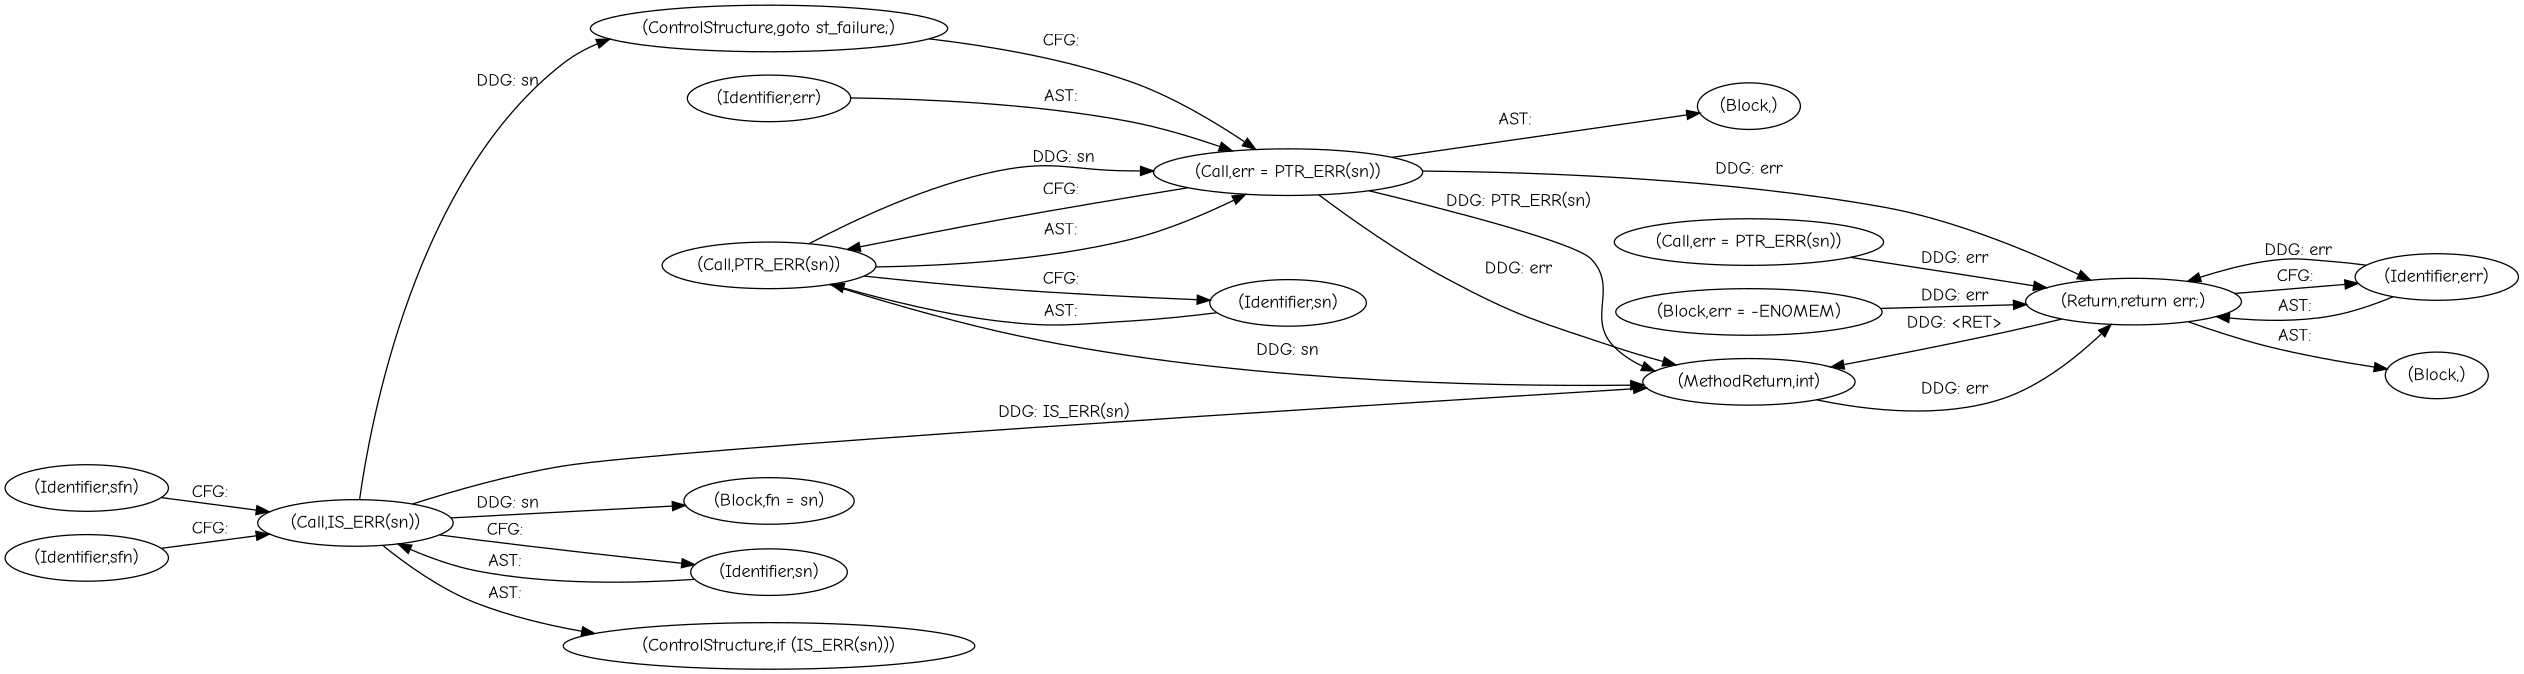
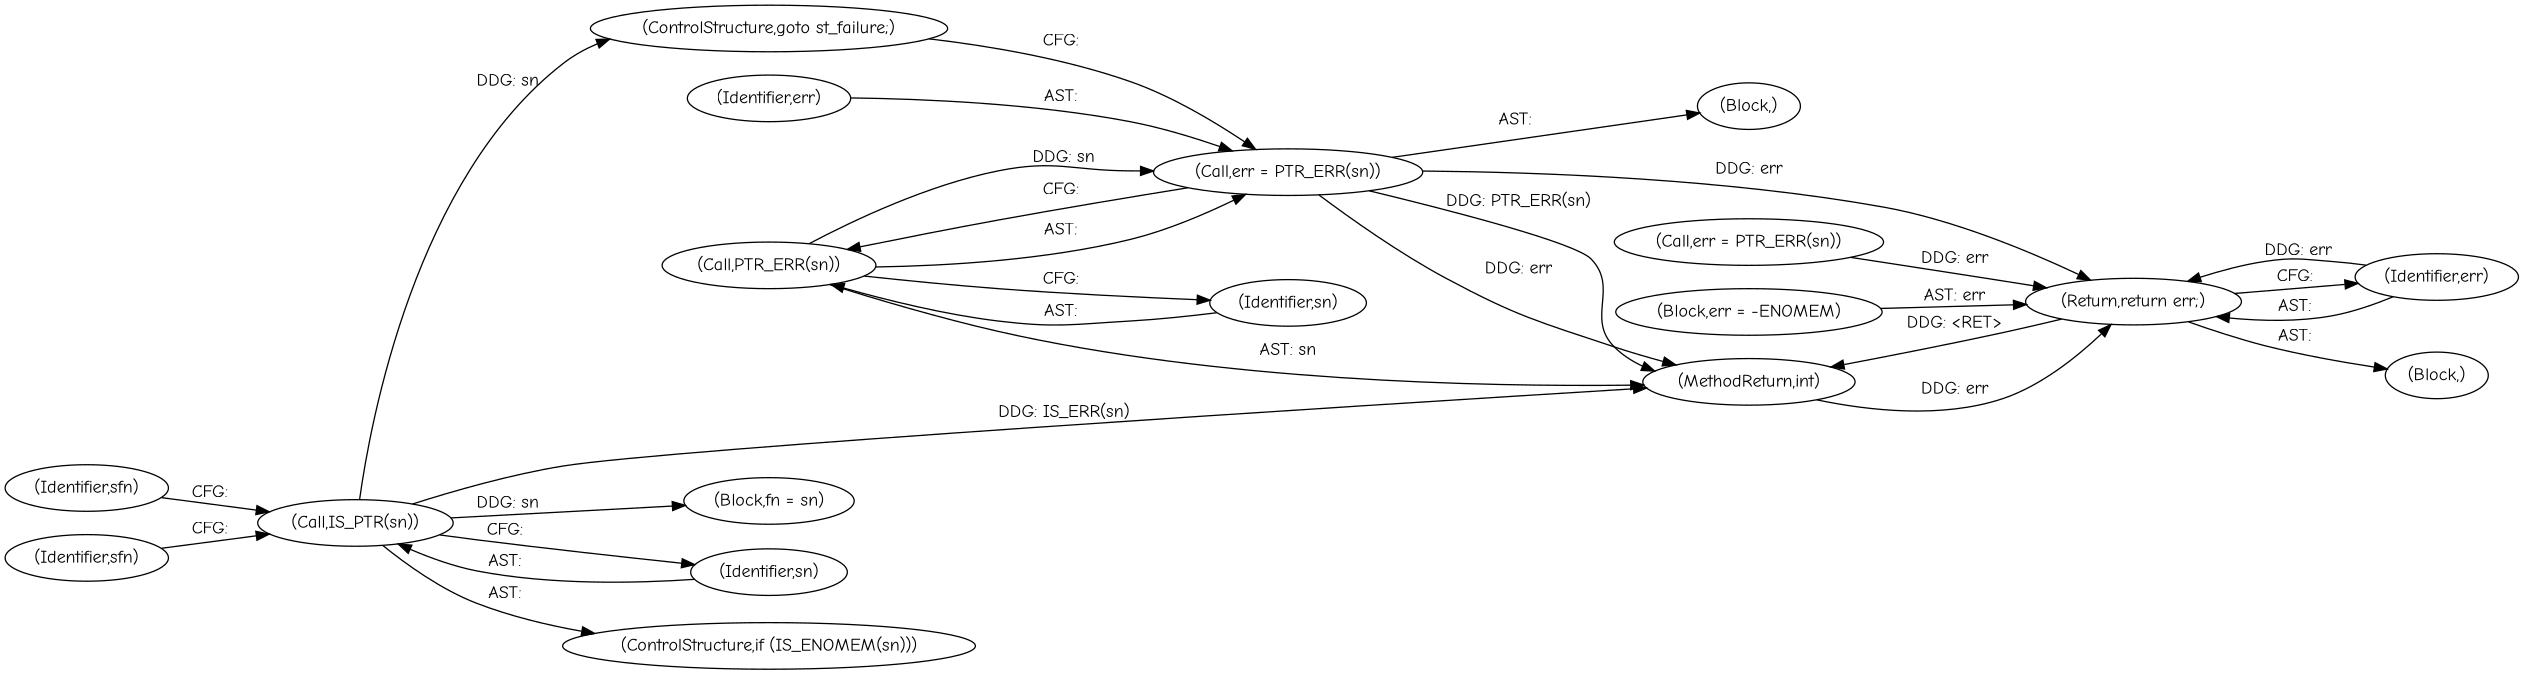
edge "(Block,err = -ENOMEM)" -> "(Return,return err;)": label "DDG: err" -> "AST: err"
edge "(Call,PTR_ERR(sn))" -> "(MethodReturn,int)": label "DDG: sn" -> "AST: sn"
node "(Call,IS_ERR(sn))": label "(Call,IS_ERR(sn))" -> "(Call,IS_PTR(sn))"
node "(ControlStructure,if (IS_ERR(sn)))": label "(ControlStructure,if (IS_ERR(sn)))" -> "(ControlStructure,if (IS_ENOMEM(sn)))"
